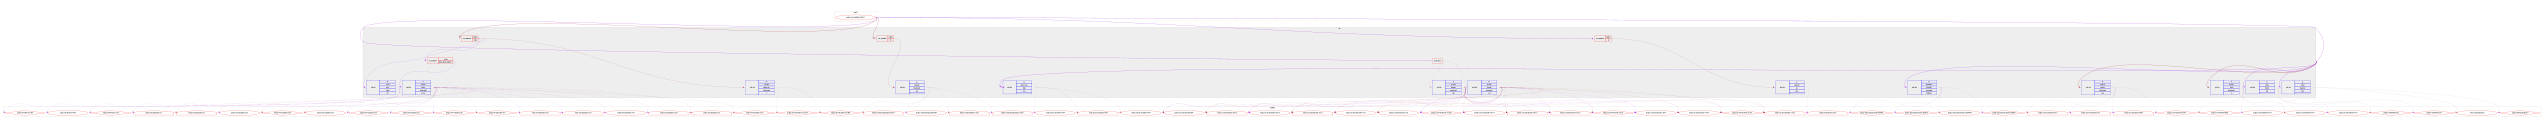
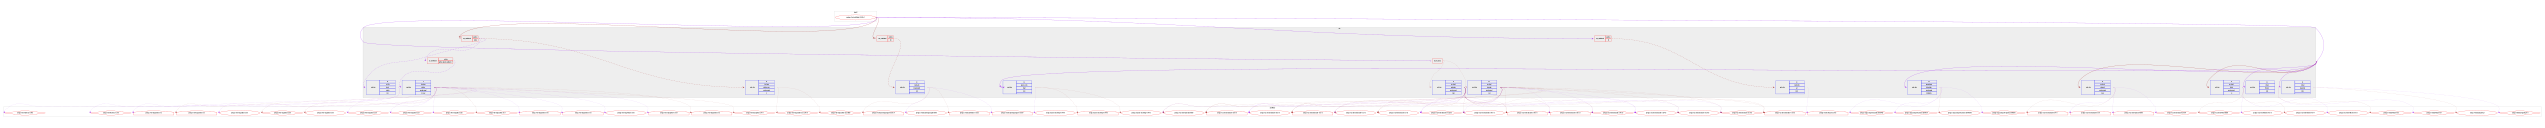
node "portage://dev-libs/boost-1.65.0": removed
